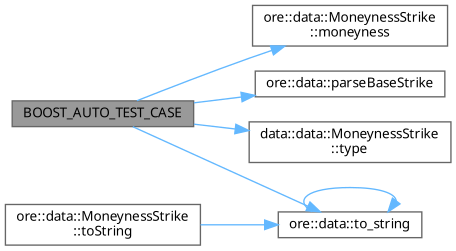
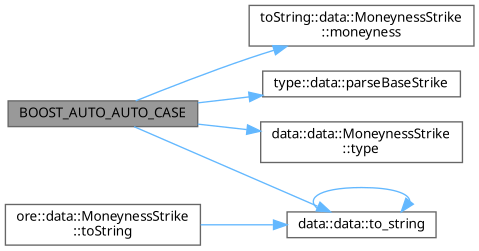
node "ore::data::MoneynessStrike ::moneyness": label "ore::data::MoneynessStrike ::moneyness" -> "toString::data::MoneynessStrike ::moneyness"
node "ore::data::parseBaseStrike": label "ore::data::parseBaseStrike" -> "type::data::parseBaseStrike"
node "BOOST_AUTO_TEST_CASE": label "BOOST_AUTO_TEST_CASE" -> "BOOST_AUTO_AUTO_CASE"
node "ore::data::to_string": label "ore::data::to_string" -> "data::data::to_string"
